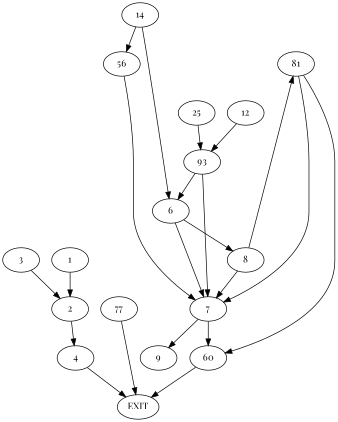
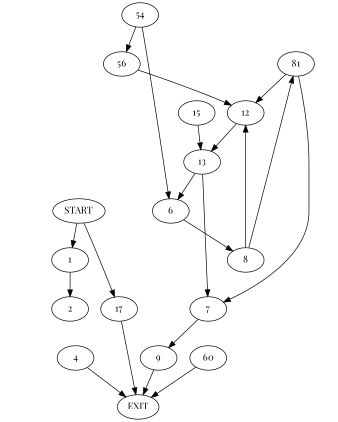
node "14": label "14" -> "54"
node "25": label "25" -> "15"
node "93": label "93" -> "13"
edge "56" -> "7": now "56" -> "12"
node "START": added
edge "81" -> "60": now "81" -> "12"
edge "6" -> "7": removed
node "3": removed
edge "8" -> "7": now "8" -> "12"
node "77": label "77" -> "17"
edge "2" -> "4": removed
edge "7" -> "60": removed
edge "9" -> "EXIT": added
